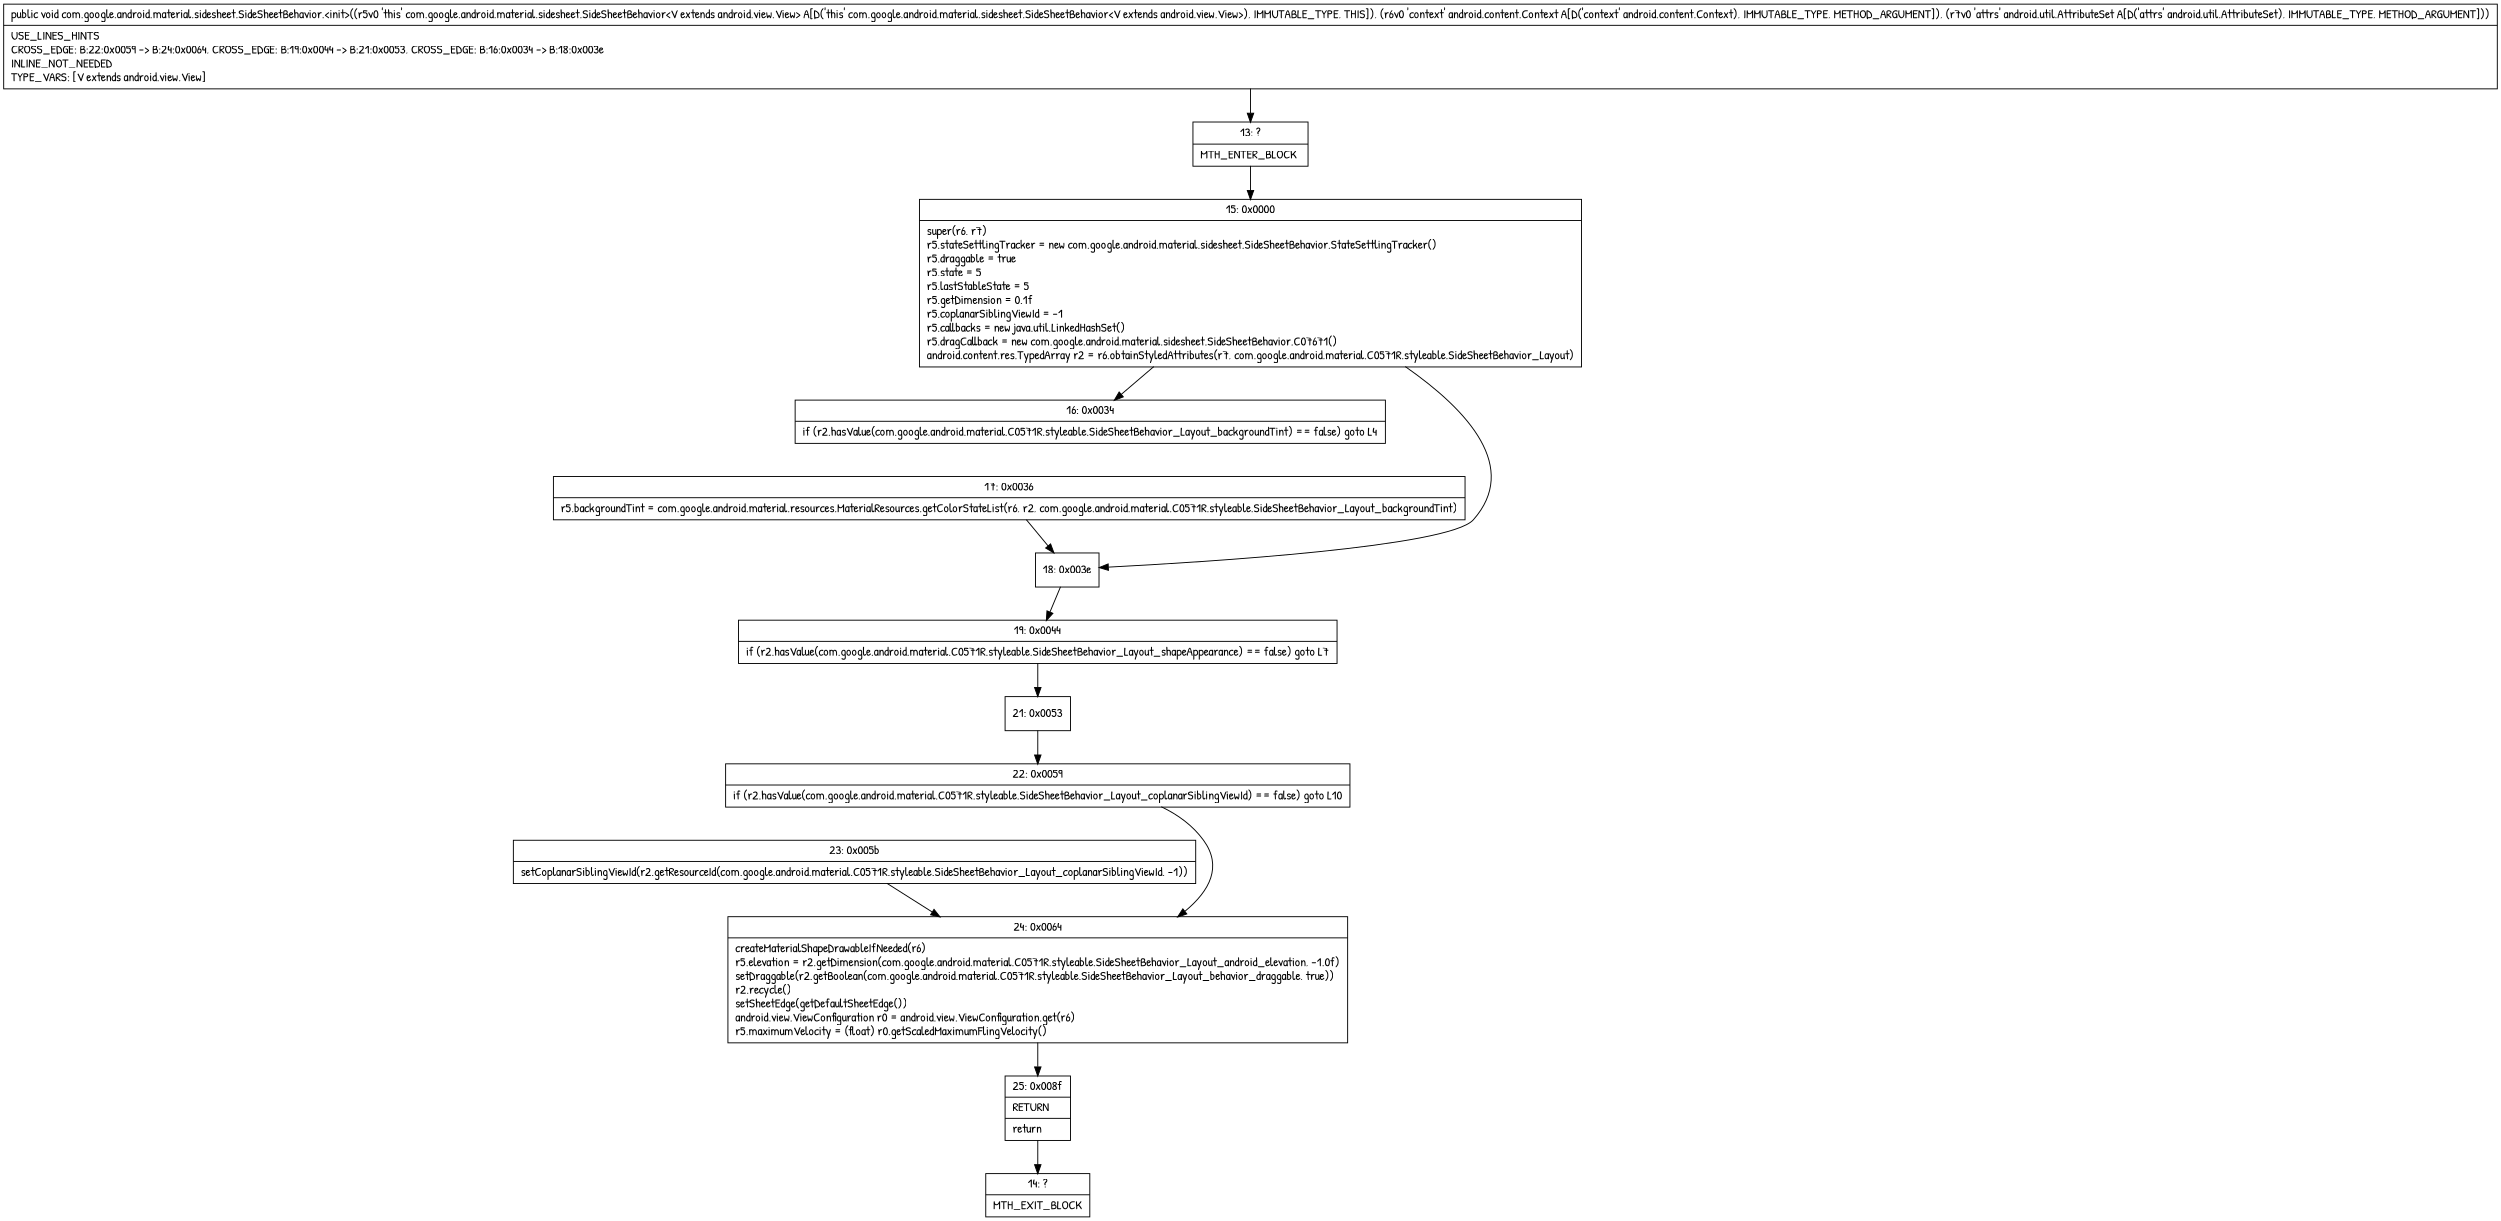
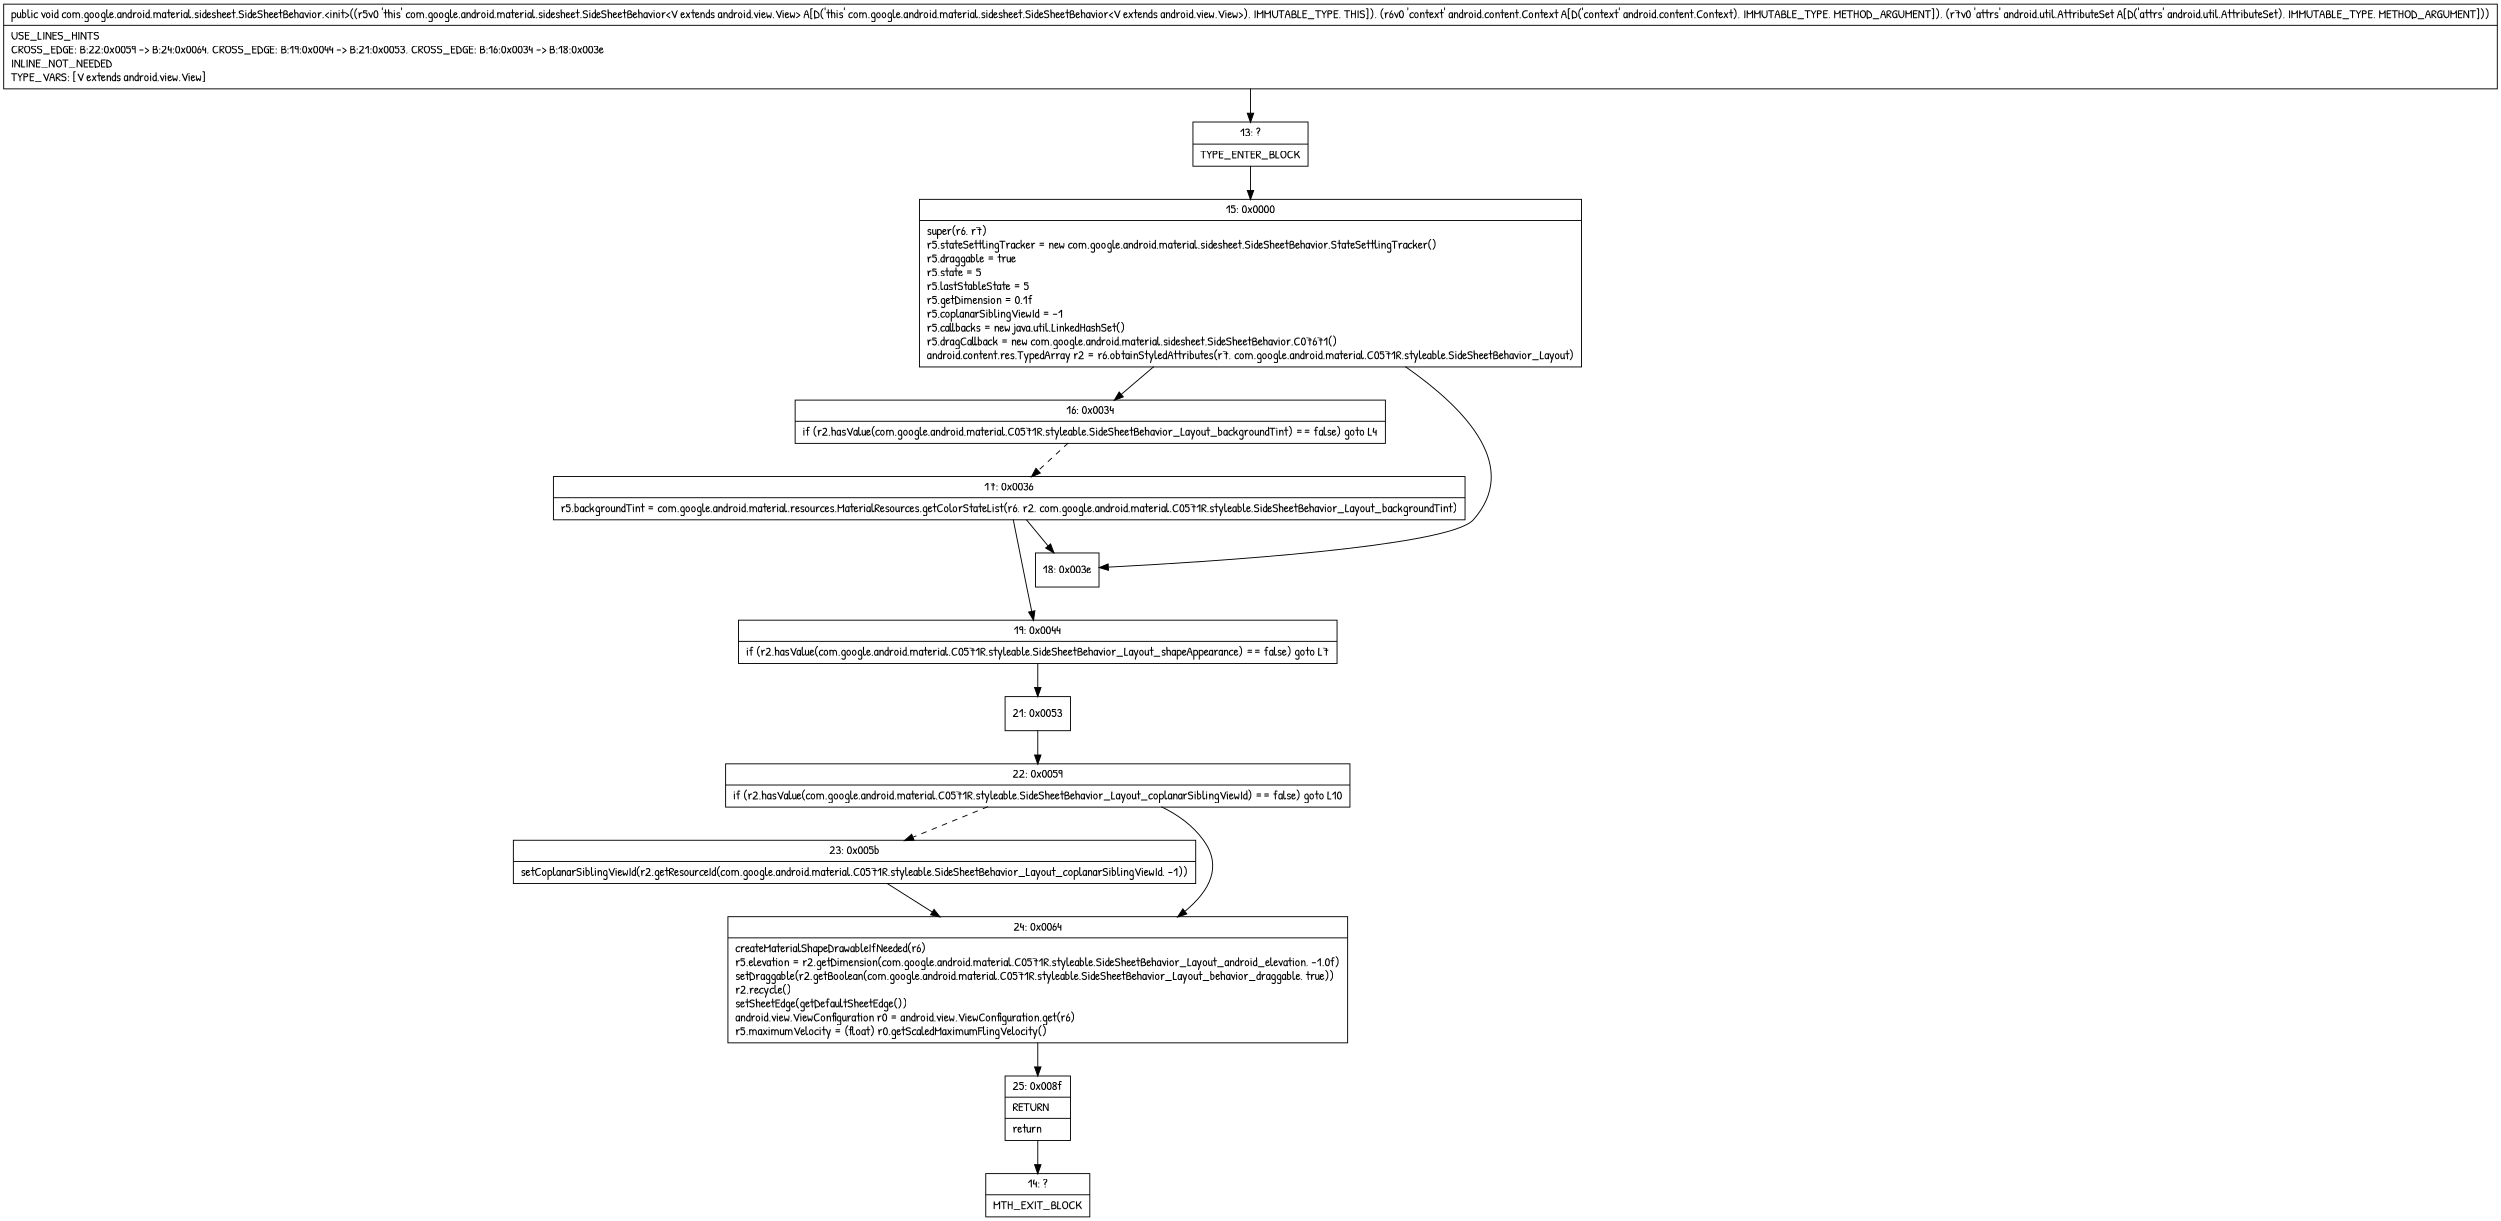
node "13: ?": text "MTH_ENTER_BLOCK" -> "TYPE_ENTER_BLOCK"
edge "16: 0x0034" -> "17: 0x0036": added
edge "18: 0x003e" -> "19: 0x0044": now "17: 0x0036" -> "19: 0x0044"
edge "22: 0x0059" -> "23: 0x005b": added
